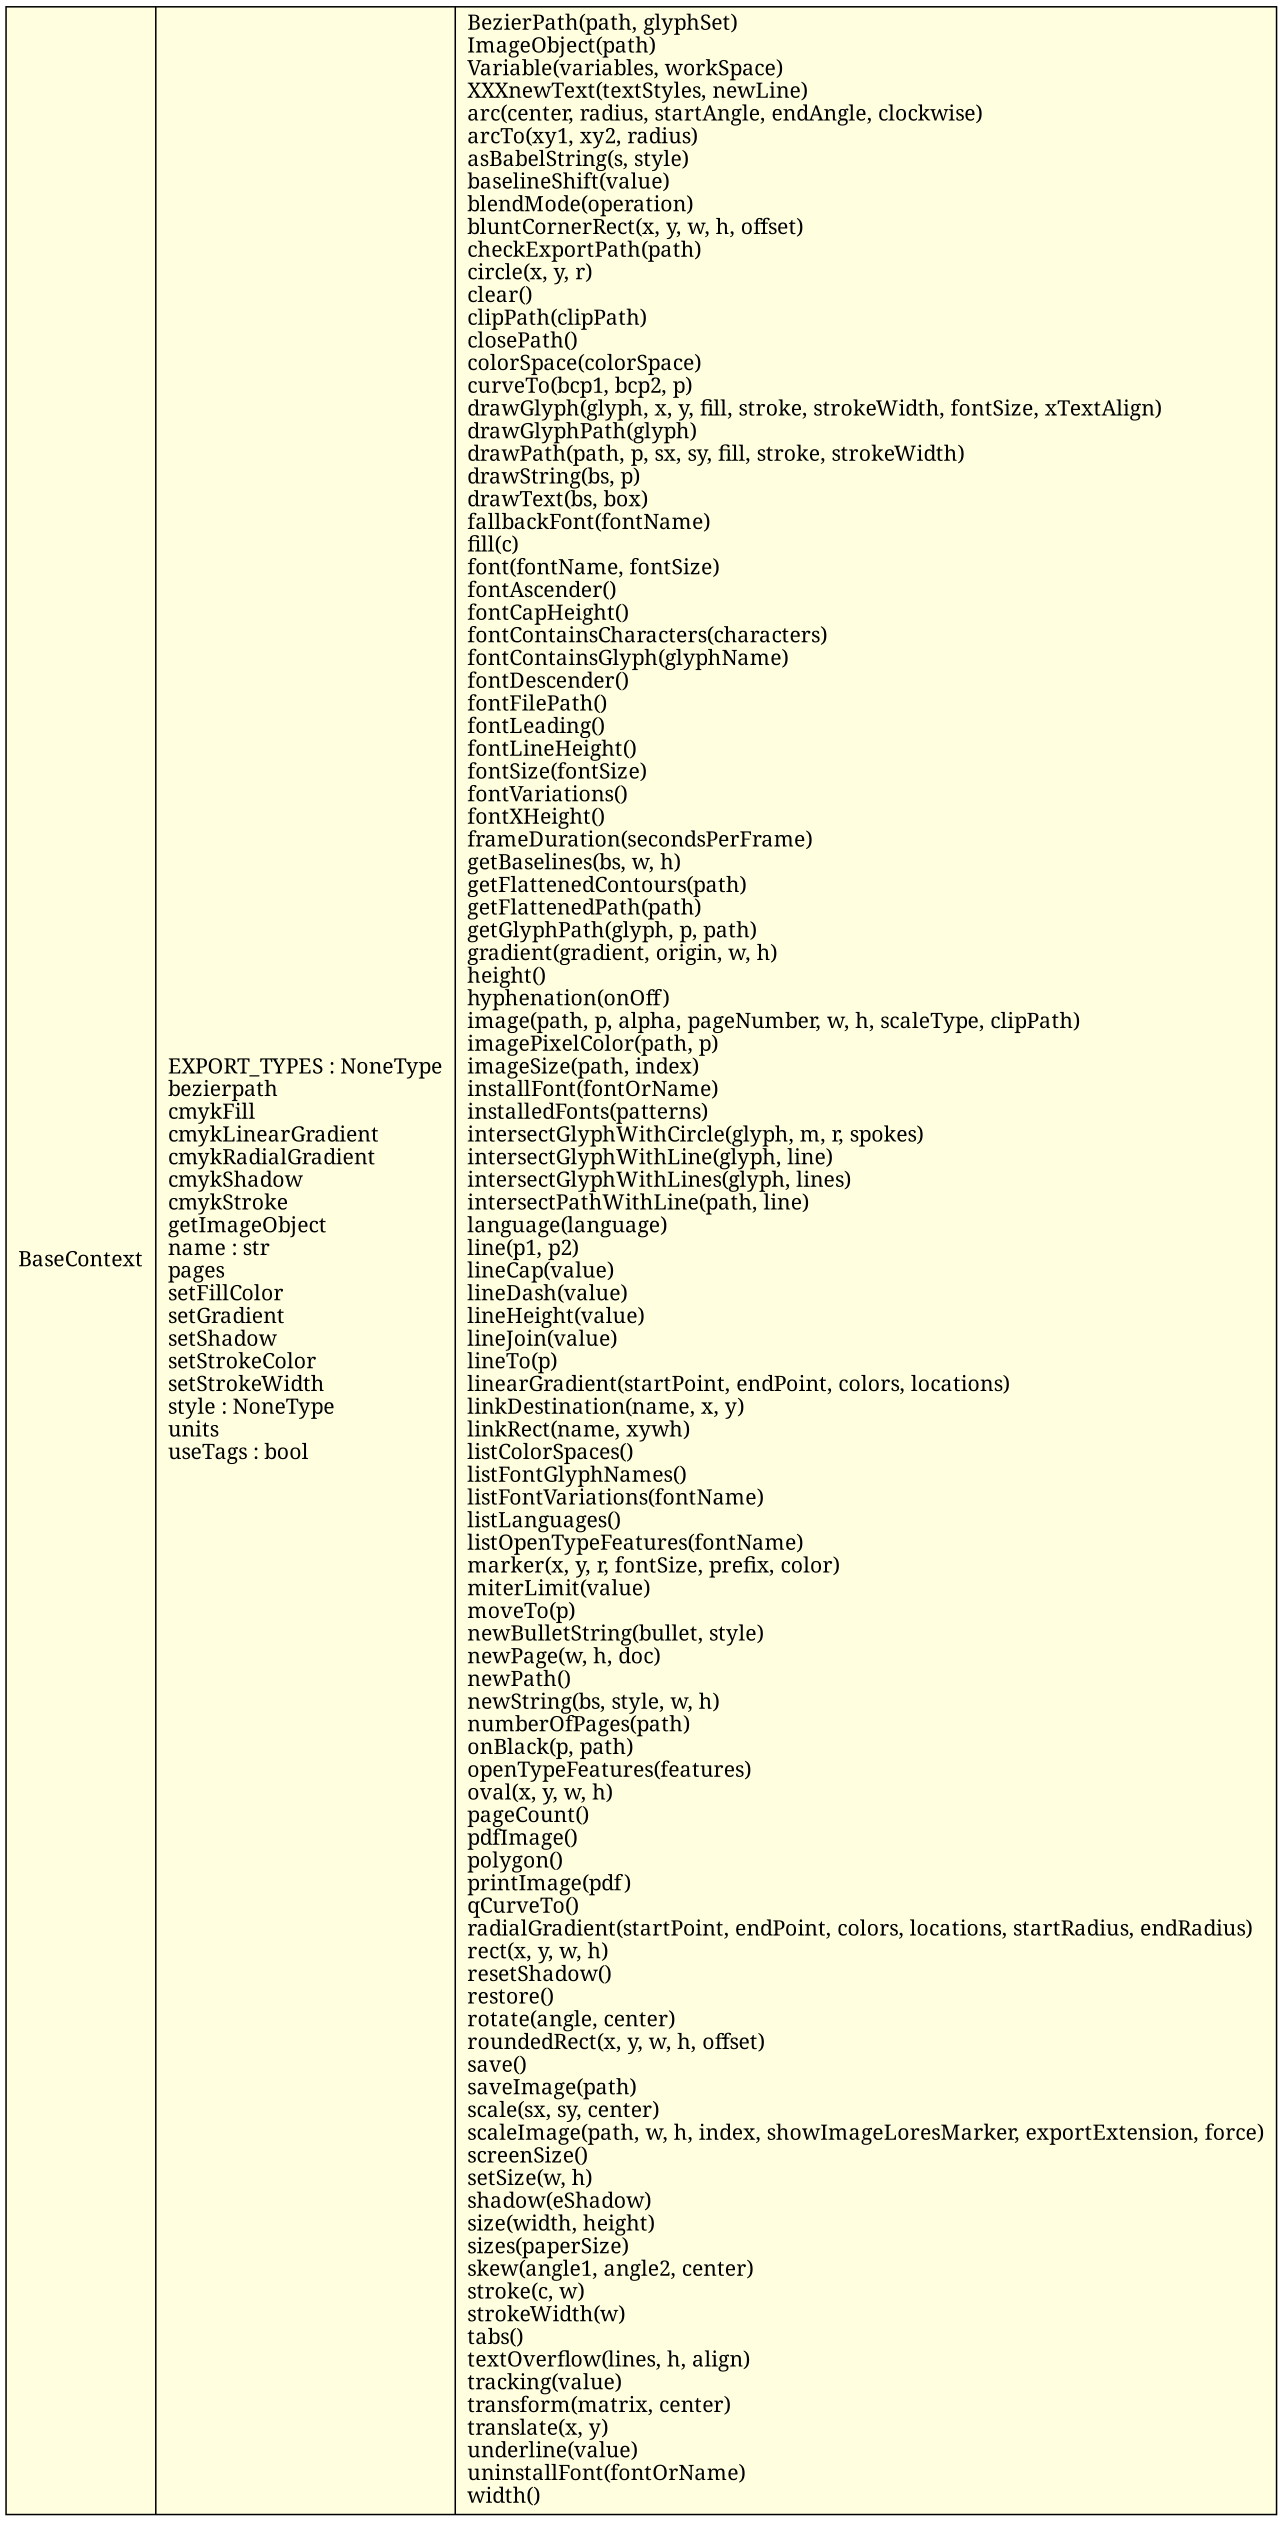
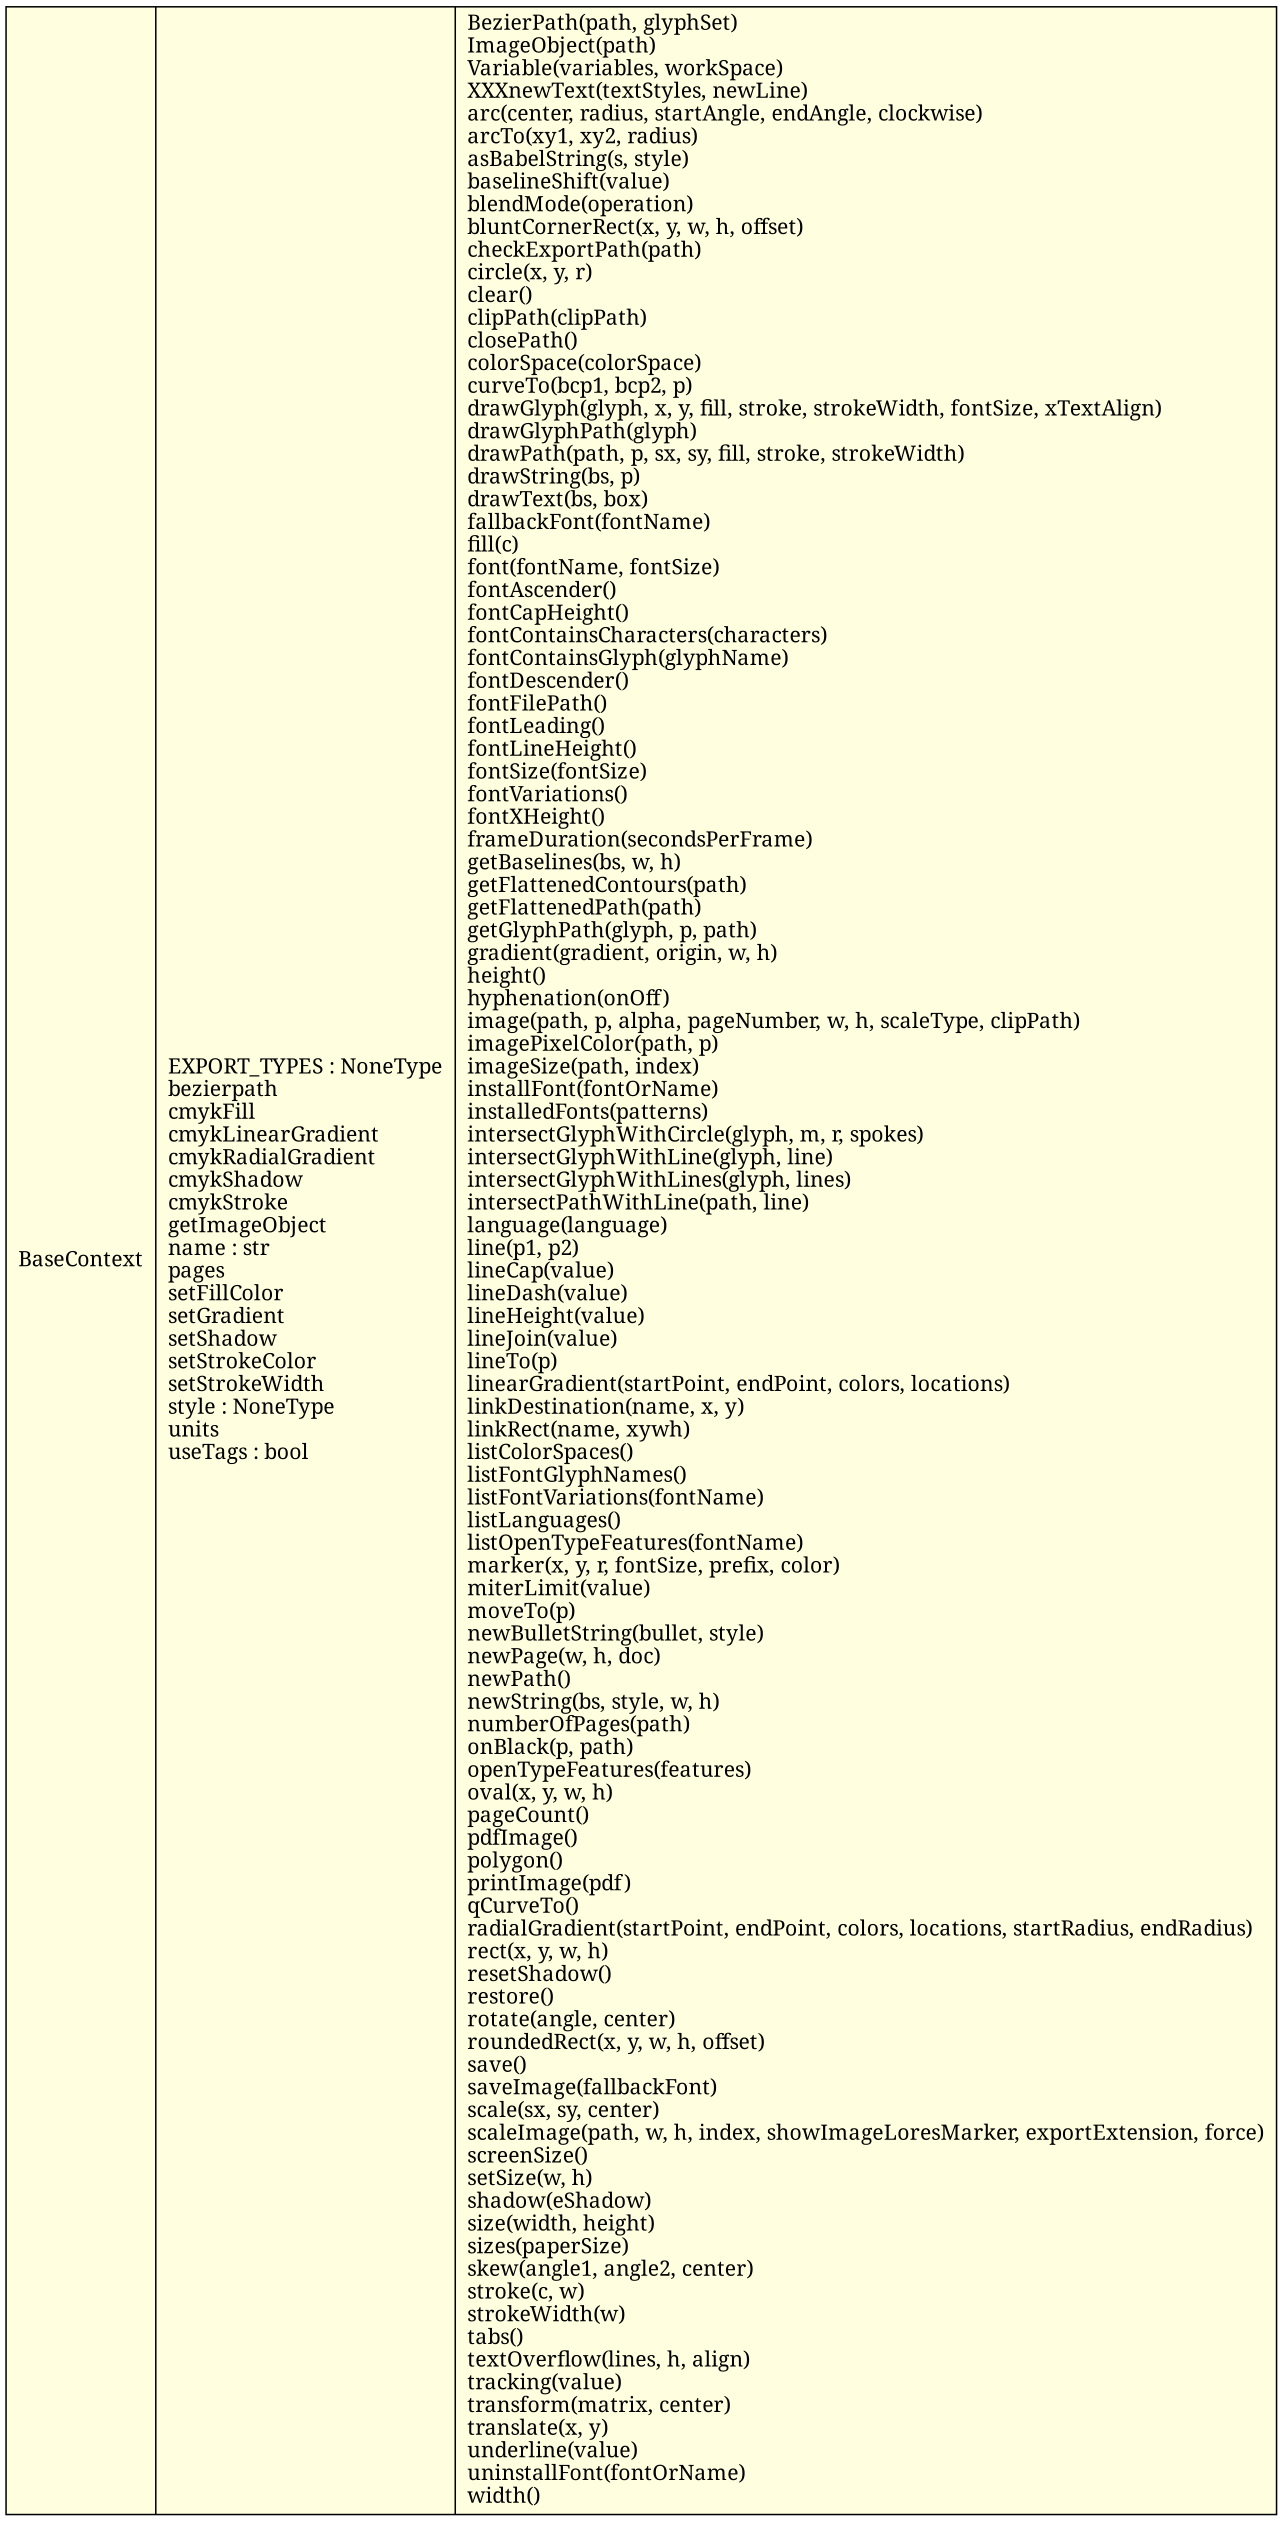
node "BaseContext": text "saveImage(path)" -> "saveImage(fallbackFont)"
